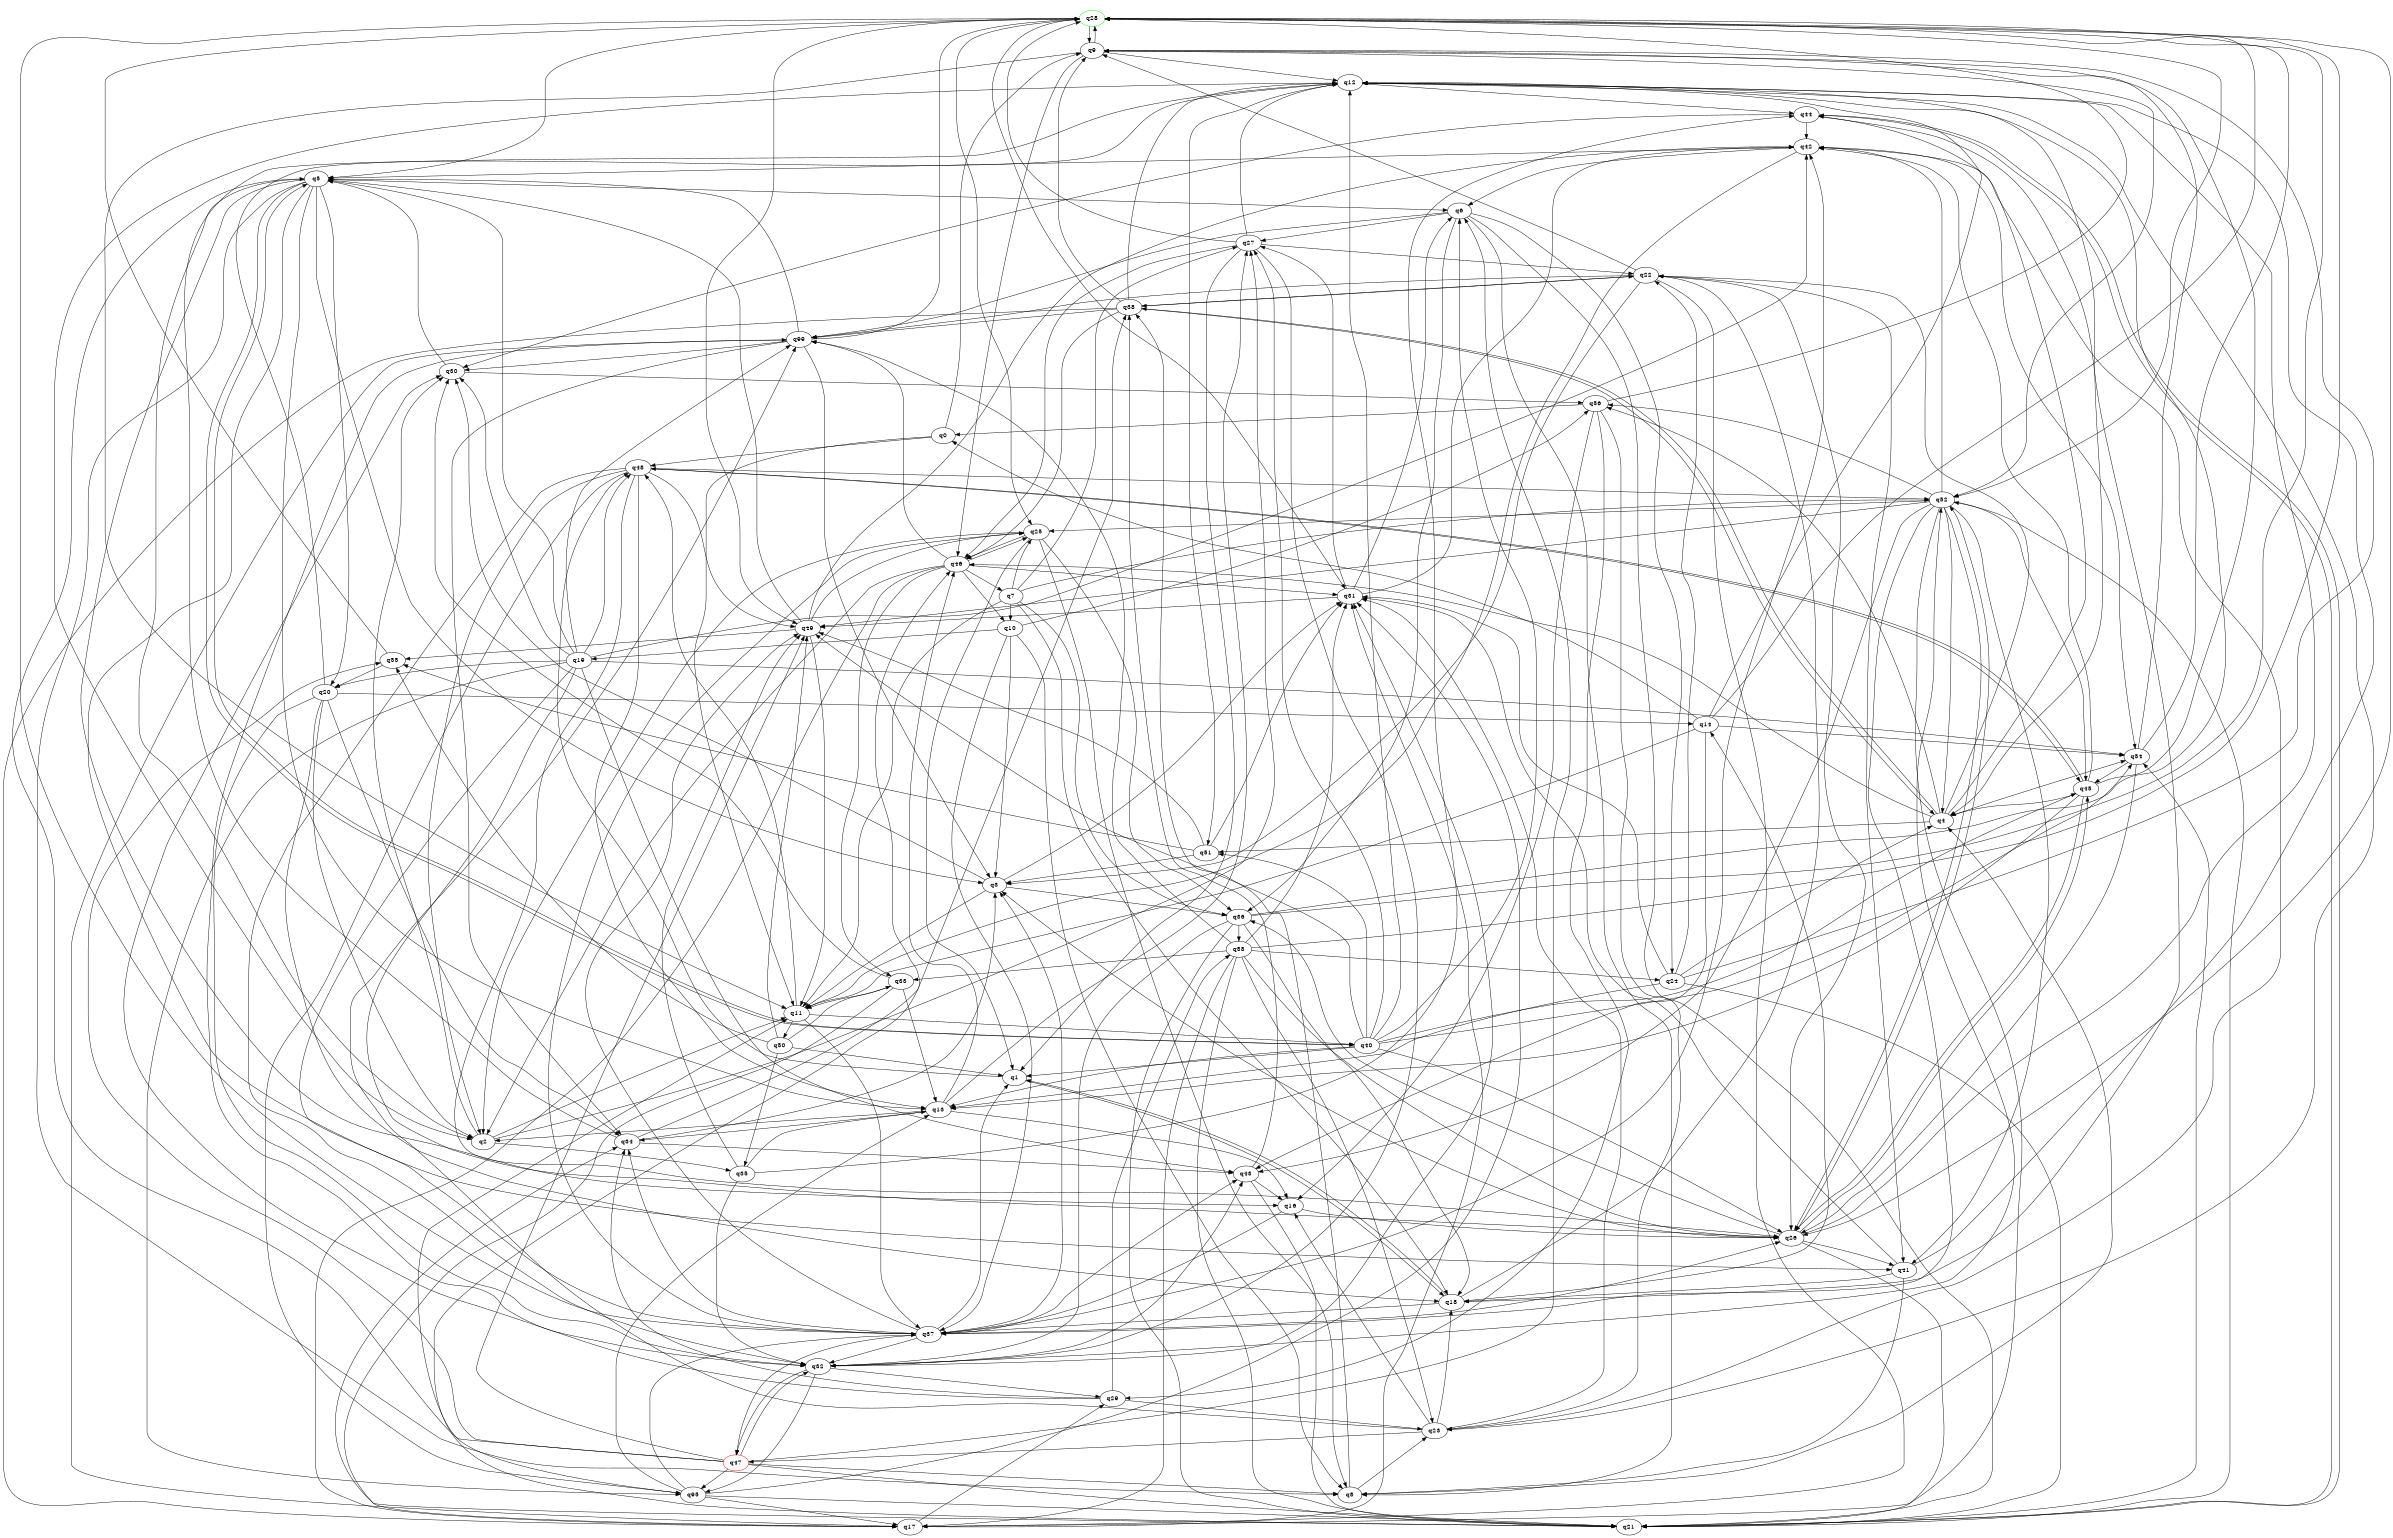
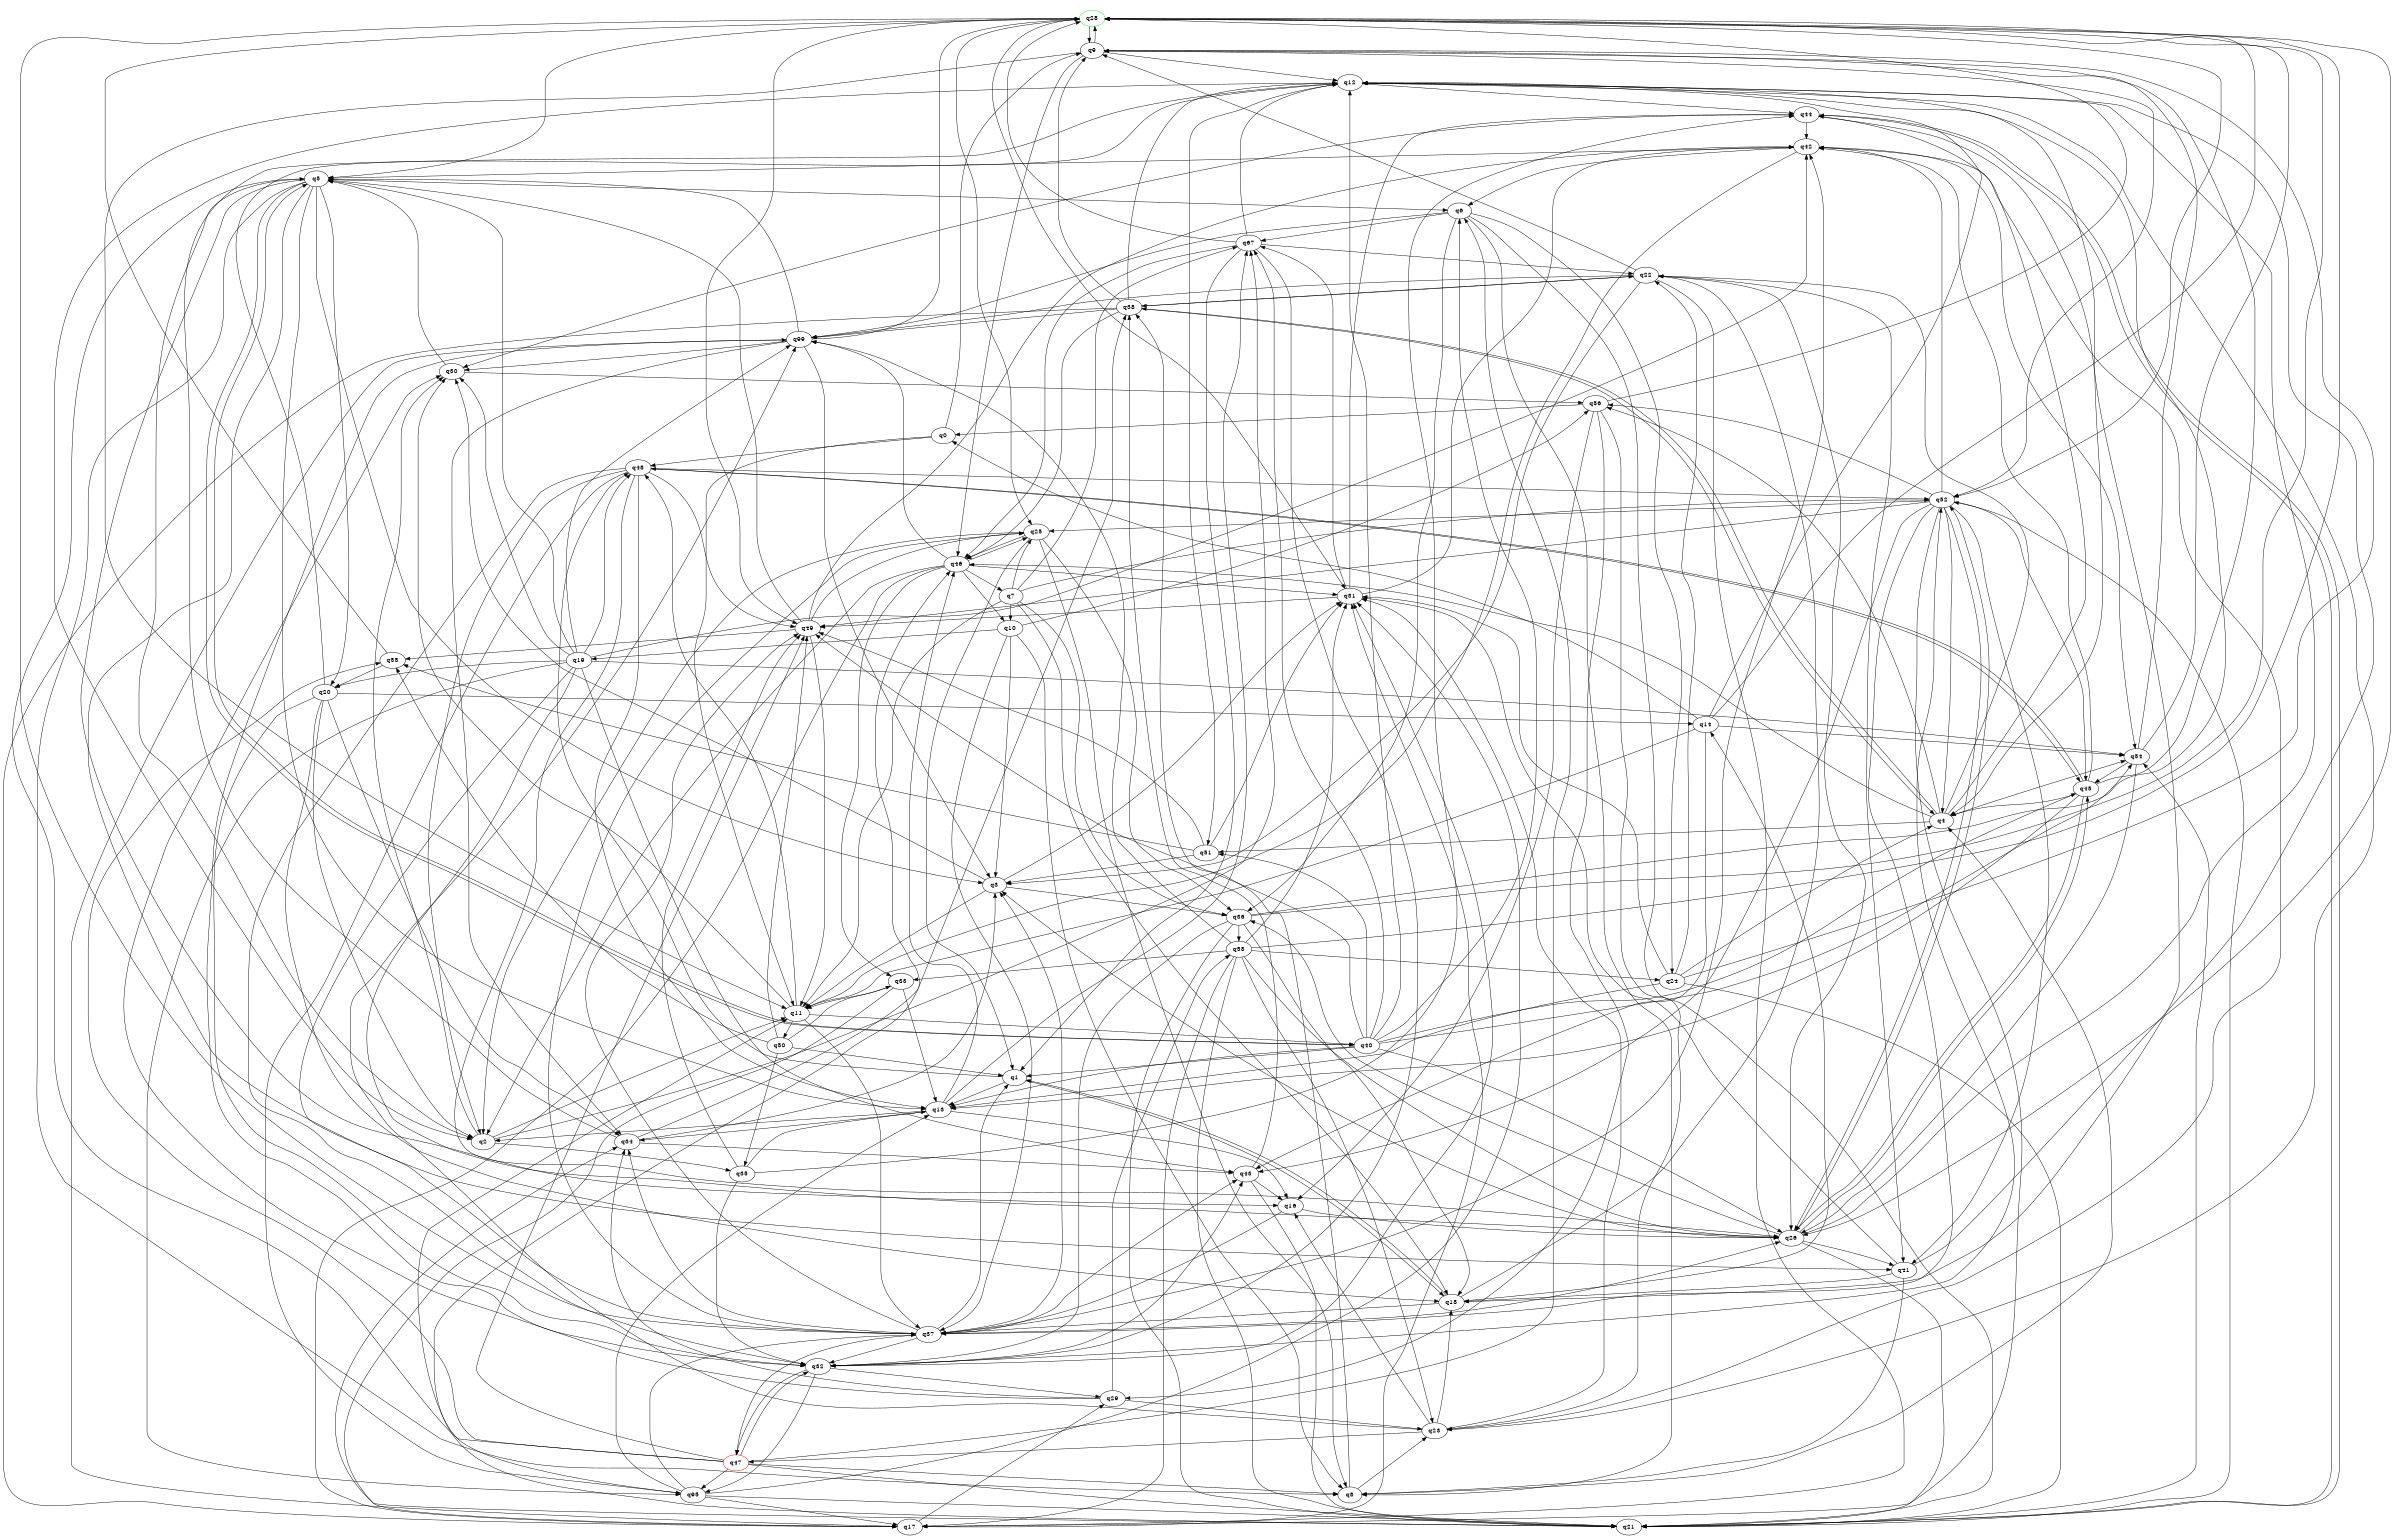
node "q27": label "q27" -> "q67"
edge "q31" -> "q6": now "q31" -> "q44"
edge "q33" -> "q30": now "q11" -> "q30"
edge "q1" -> "q13": added
